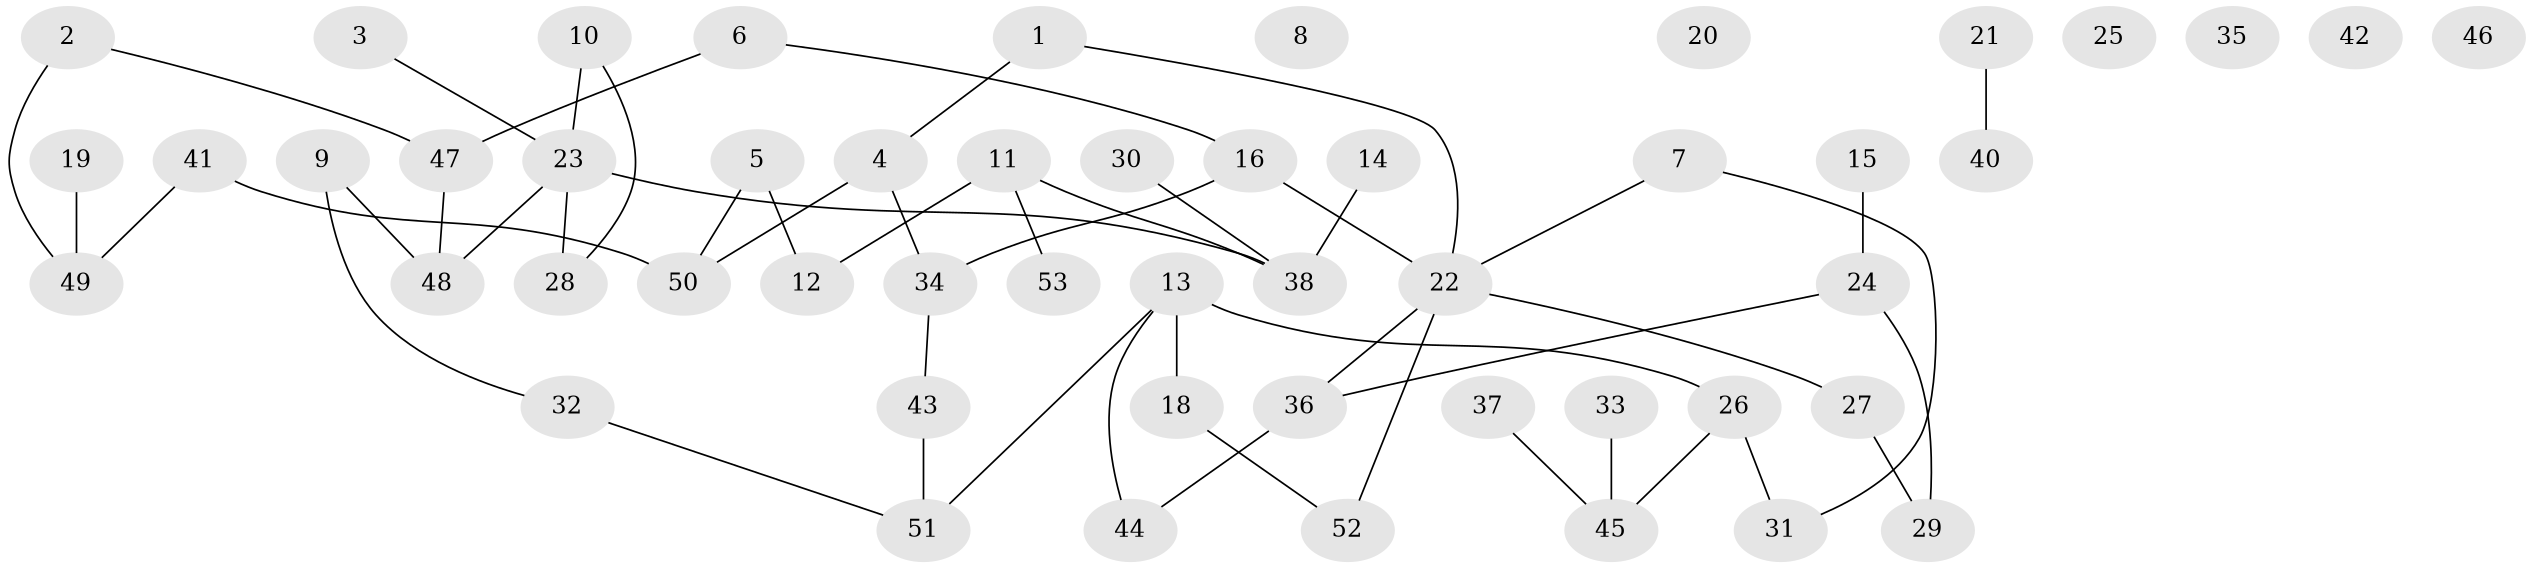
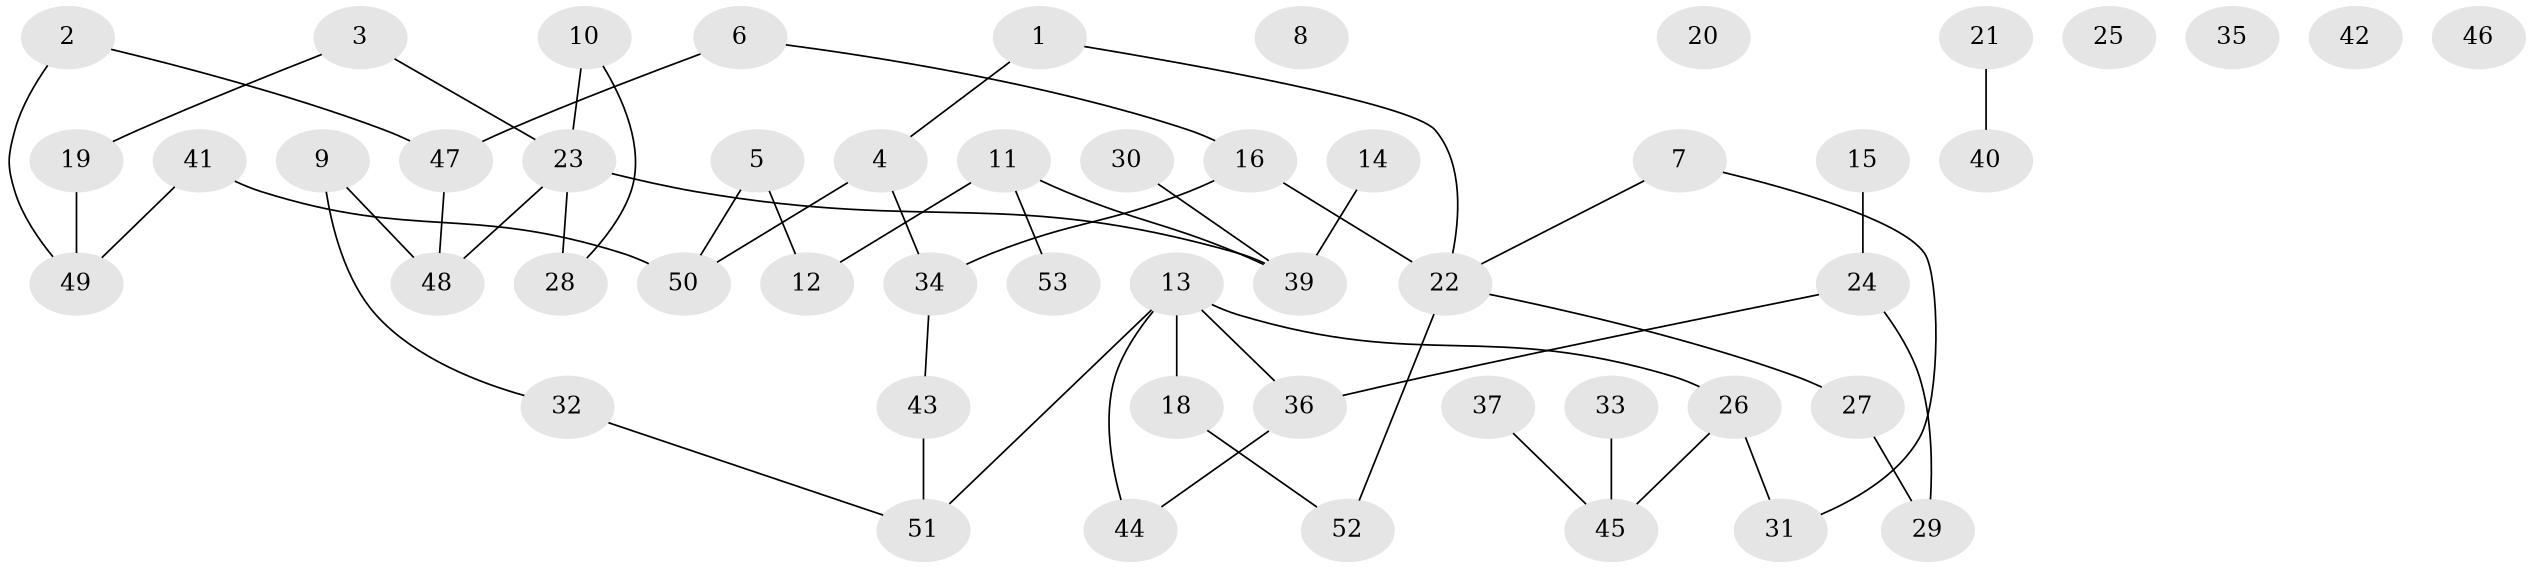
edge "3" -- "19": added
node "38": label "38" -> "39"
edge "22" -- "36": now "13" -- "36"
